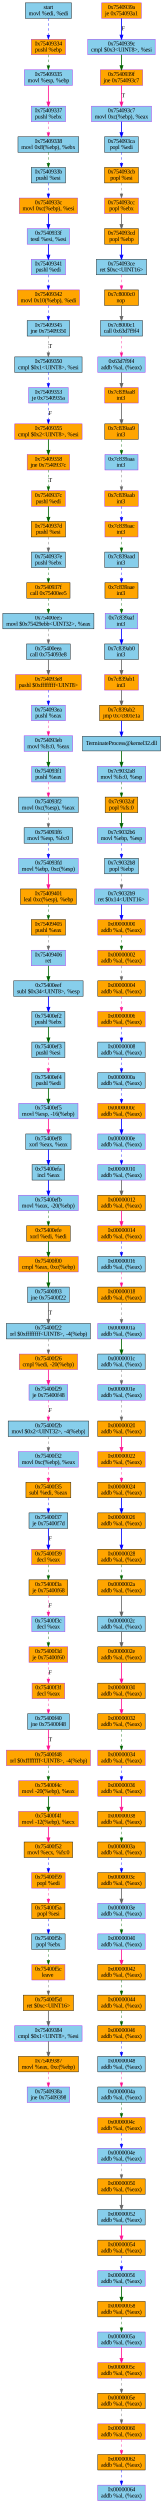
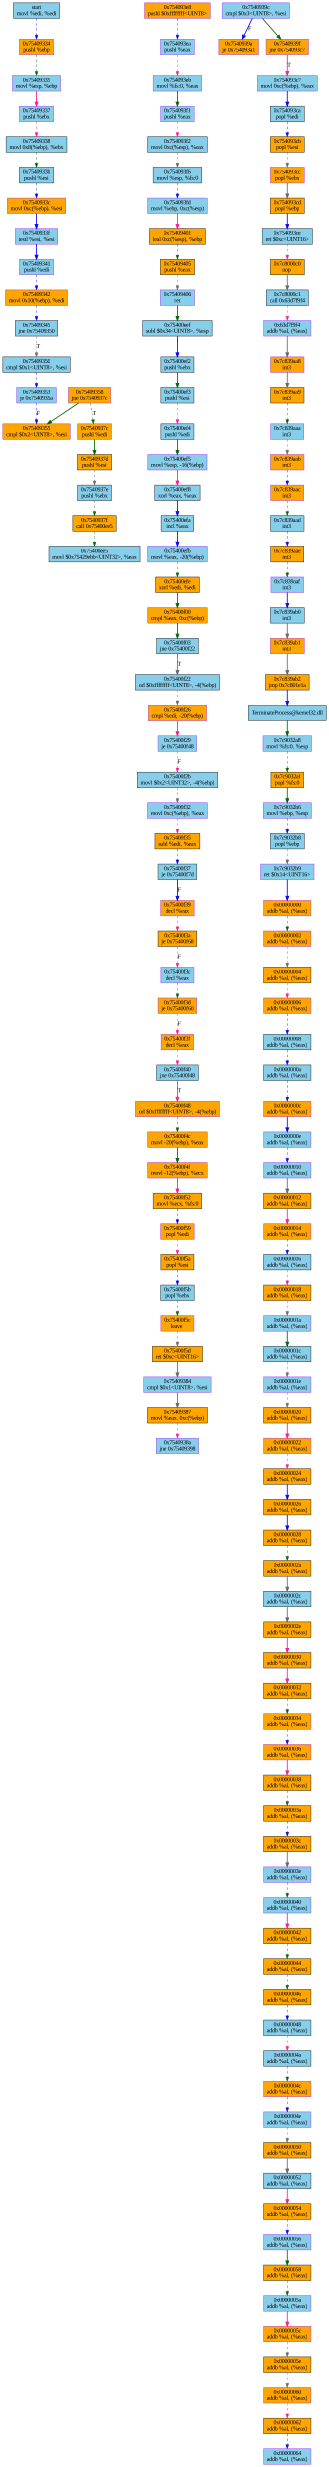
edge "0x7540939a je 0x754093a1" -> "0x7540939c cmpl $0x3<UINT8>, %esi": reversed
edge "0x75409355 cmpl $0x2<UINT8>, %esi" -> "0x75409358 jne 0x7540937c": reversed
node "0x75400eea call 0x754093e8": removed
edge "0x75400f39 decl %eax" -> "0x75400f3a je 0x75400f68": color darkgreen -> deeppink
